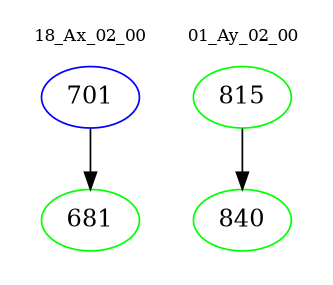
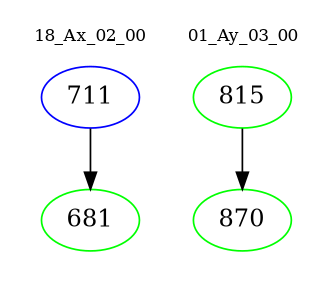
cluster "01_Ay_02_00": label "01_Ay_02_00" -> "01_Ay_03_00"
node "701": label "701" -> "711"
node "840": label "840" -> "870"
